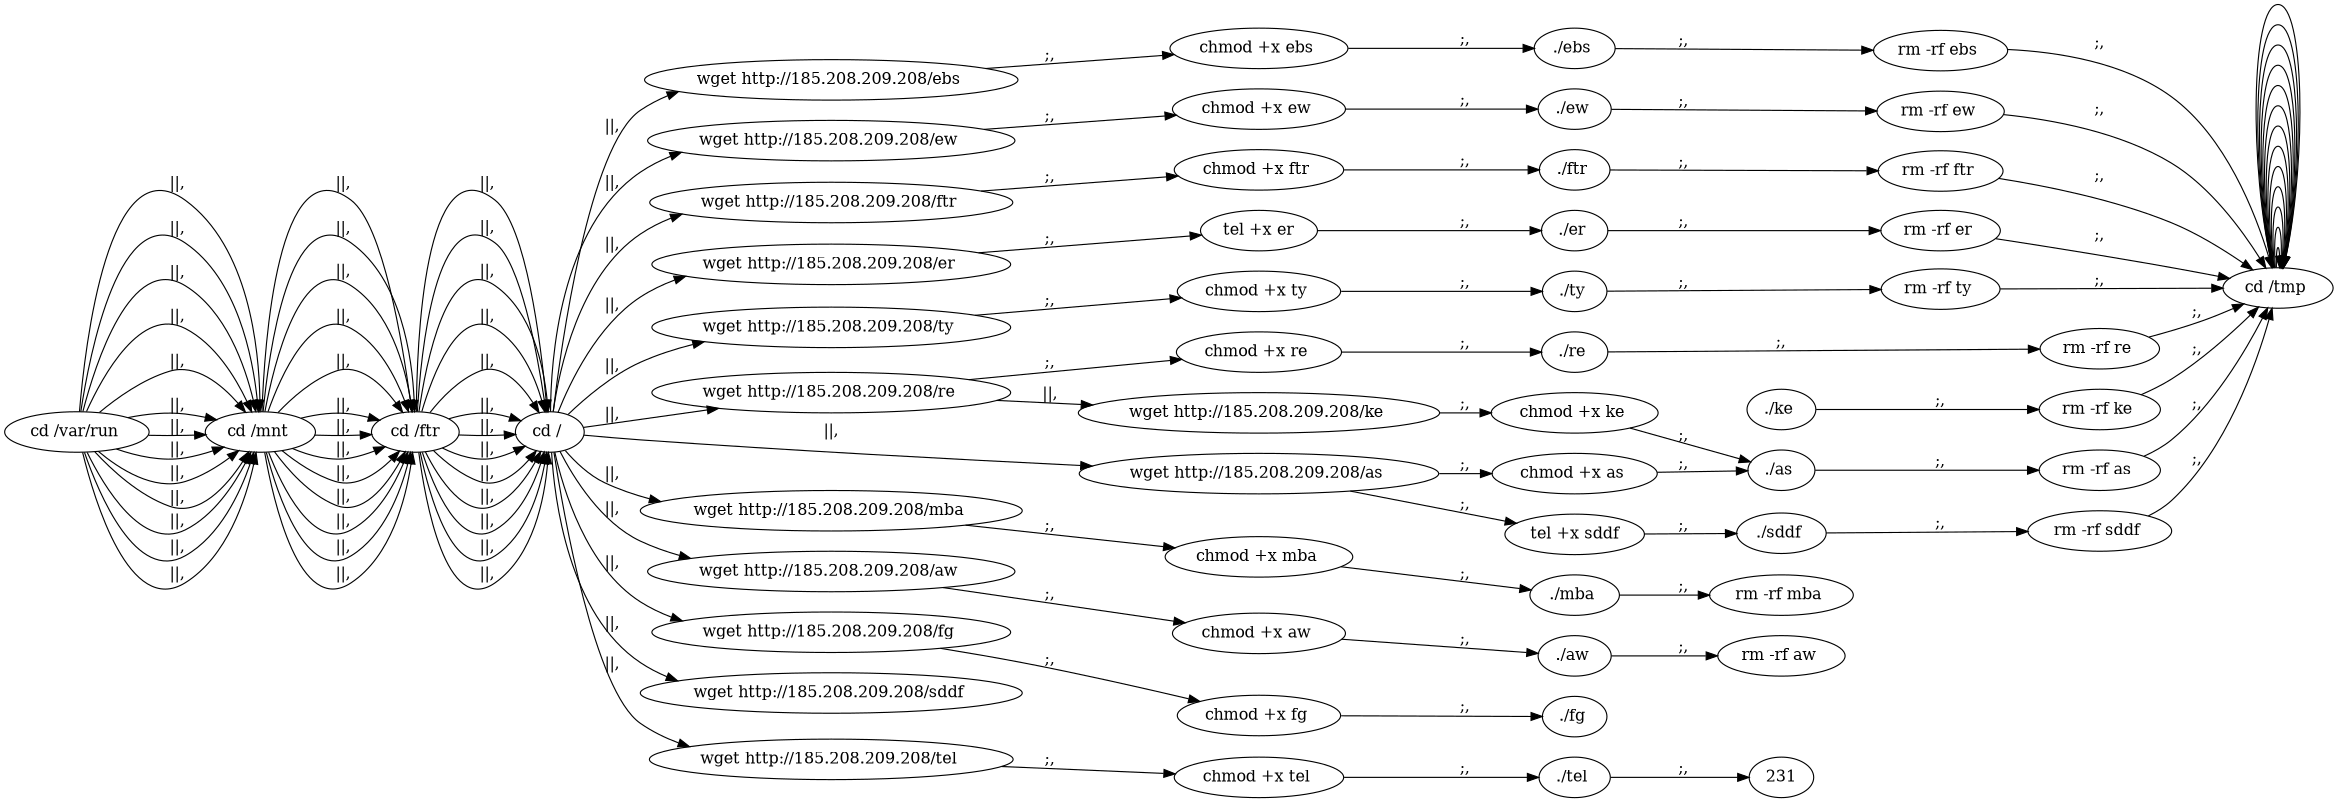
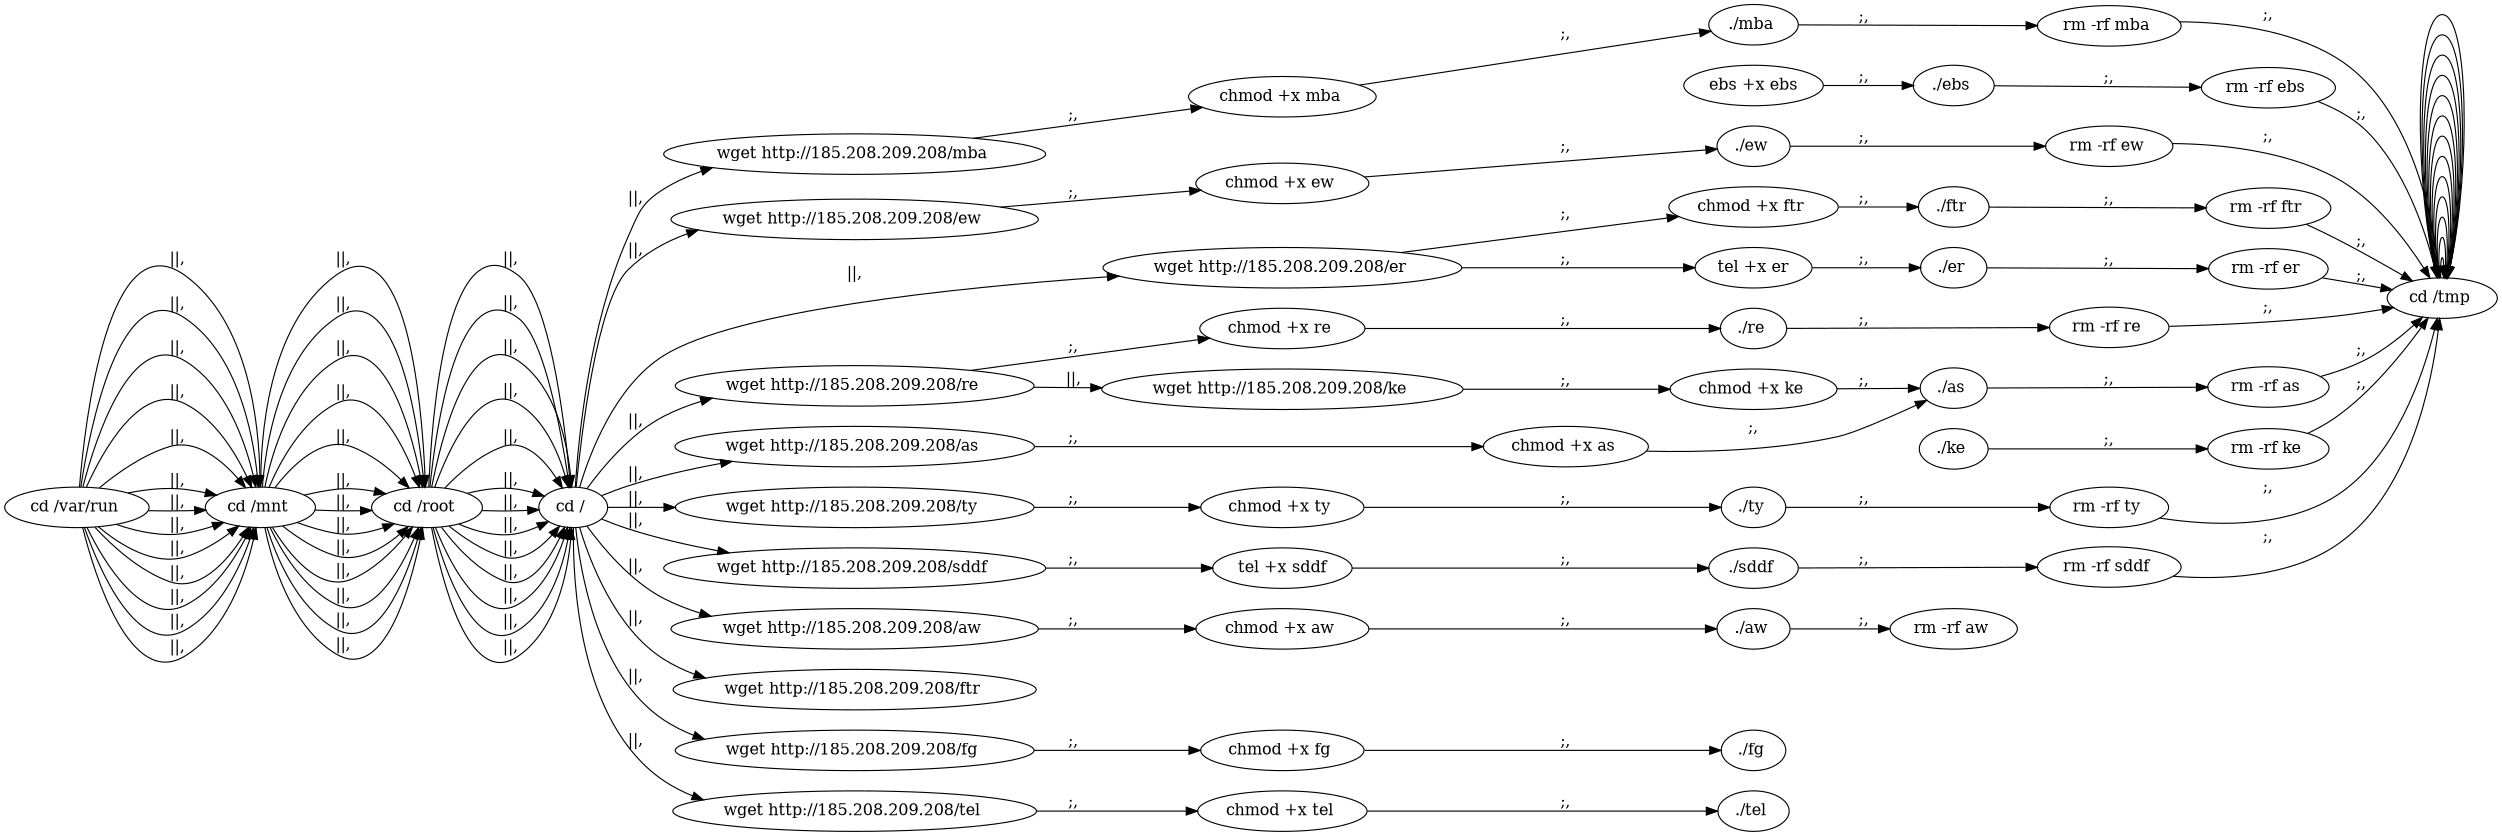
node "chmod +x ebs": label "chmod +x ebs" -> "ebs +x ebs"
node "wget http://185.208.209.208/ebs": removed
edge "rm -rf mba" -> "cd /tmp": added, label ";,"
edge "wget http://185.208.209.208/ftr" -> "chmod +x ftr": now "wget http://185.208.209.208/er" -> "chmod +x ftr"
node "cd /ftr": label "cd /ftr" -> "cd /root"
edge "wget http://185.208.209.208/as" -> "tel +x sddf": now "wget http://185.208.209.208/sddf" -> "tel +x sddf"
node "231": removed
